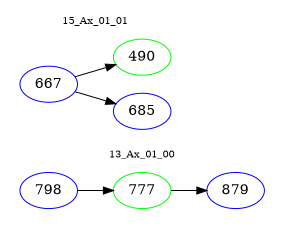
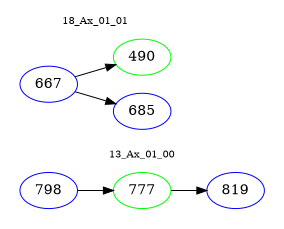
cluster "15_Ax_01_01": label "15_Ax_01_01" -> "18_Ax_01_01"
node "879": label "879" -> "819"
